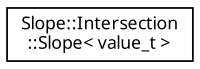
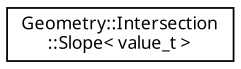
node "Slope::Intersection ::Slope< value_t >": label "Slope::Intersection ::Slope< value_t >" -> "Geometry::Intersection ::Slope< value_t >"
